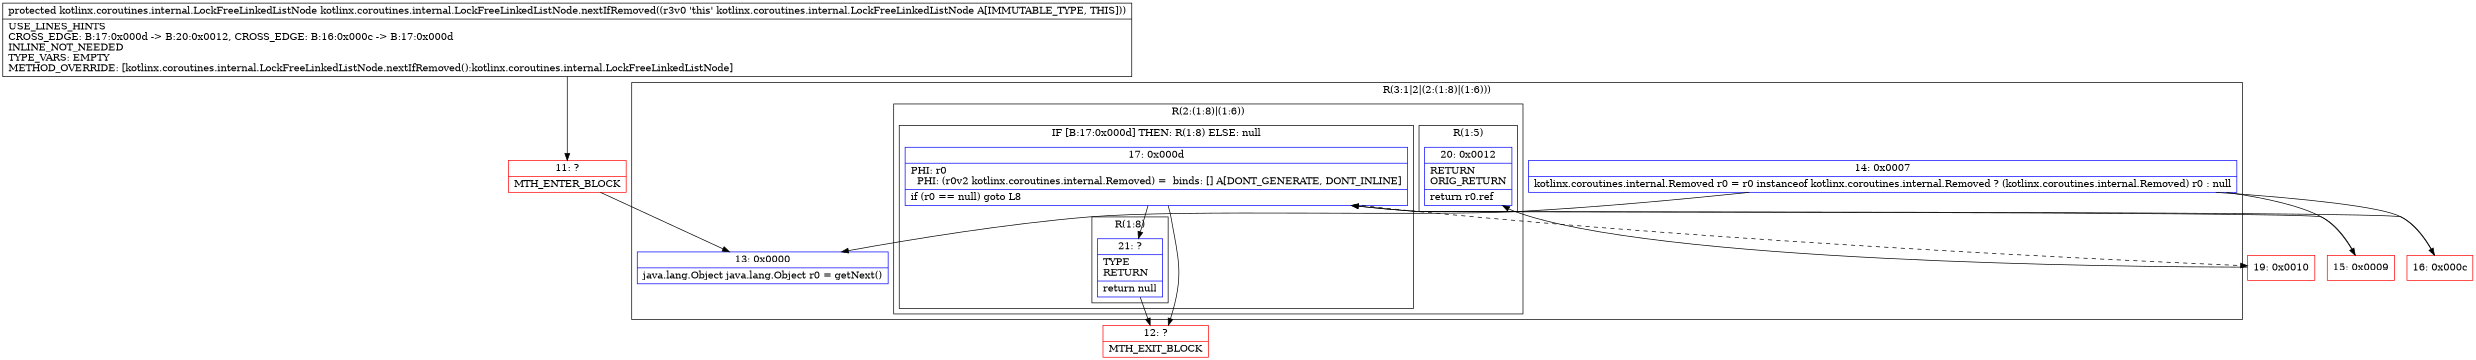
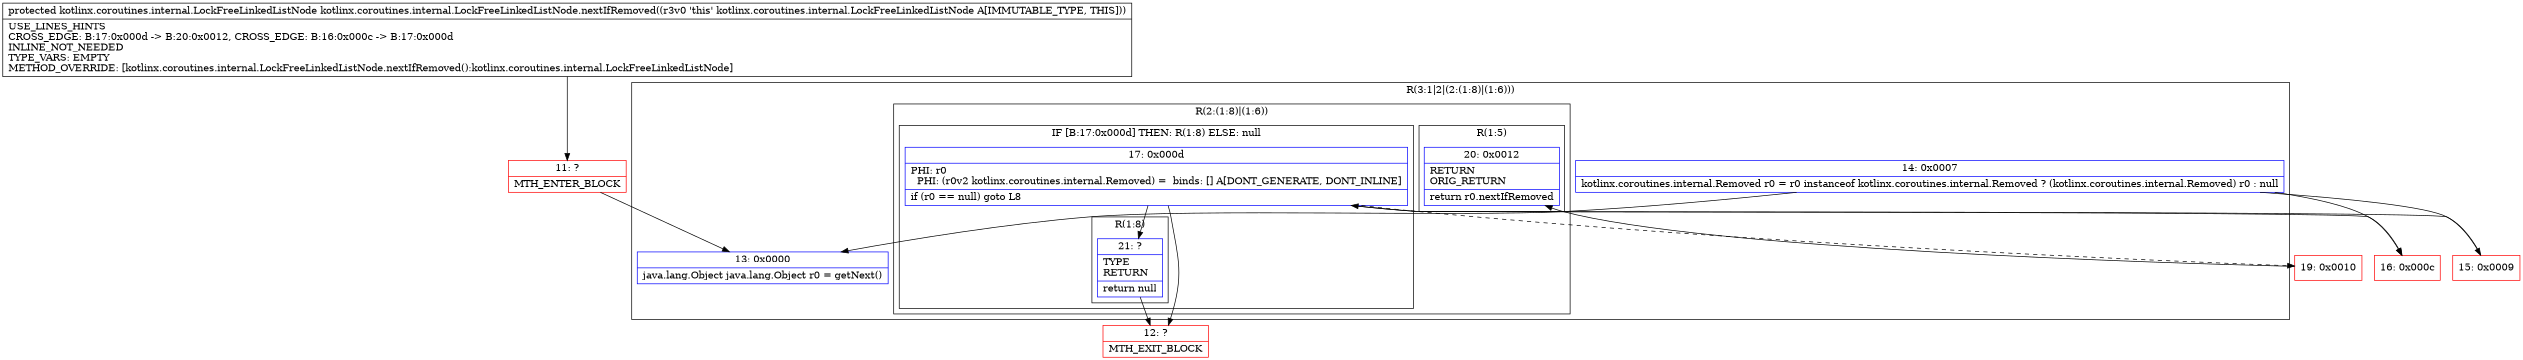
node "20: 0x0012": text "return r0.ref" -> "return r0.nextIfRemoved"
edge "16: 0x000c" -> "17: 0x000d": reversed
